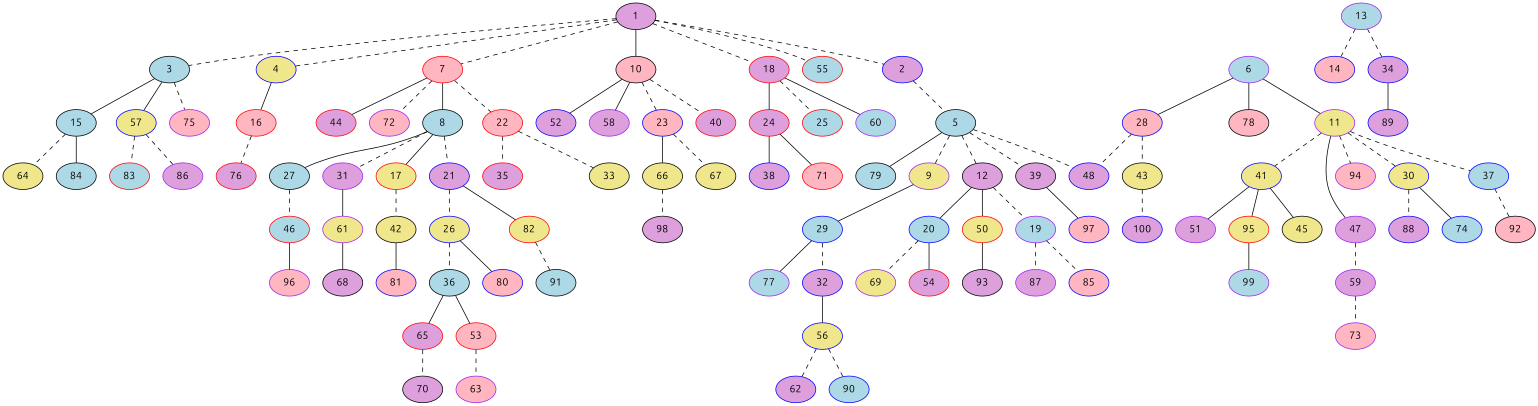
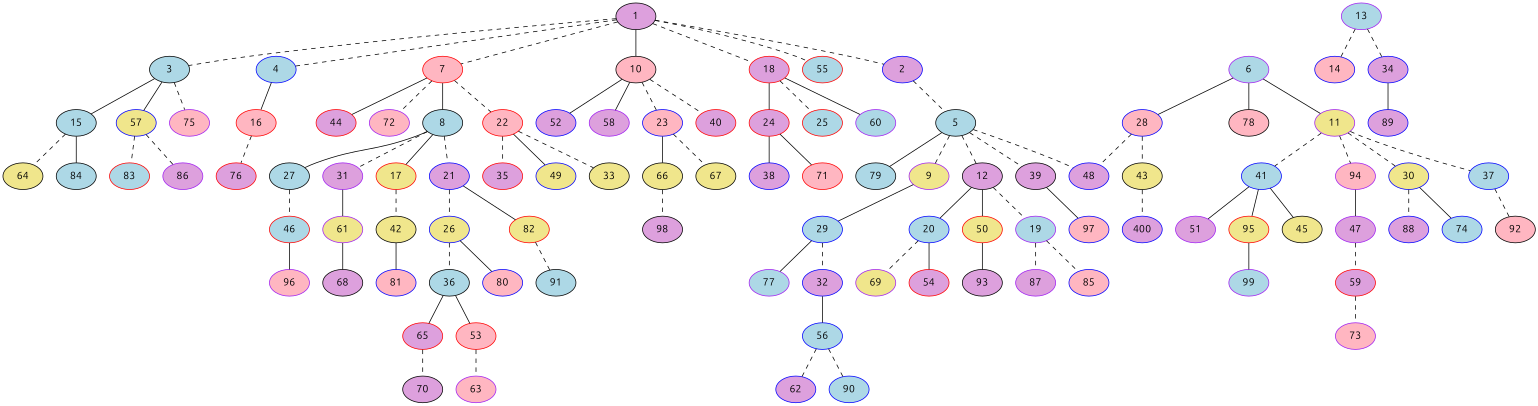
node "4": fillcolor khaki -> lightblue
node "49": added
node "41": fillcolor khaki -> lightblue
edge "11" -- "47": now "94" -- "47"
node "100": label "100" -> "400"
node "59": color purple -> red
node "56": fillcolor khaki -> lightblue
